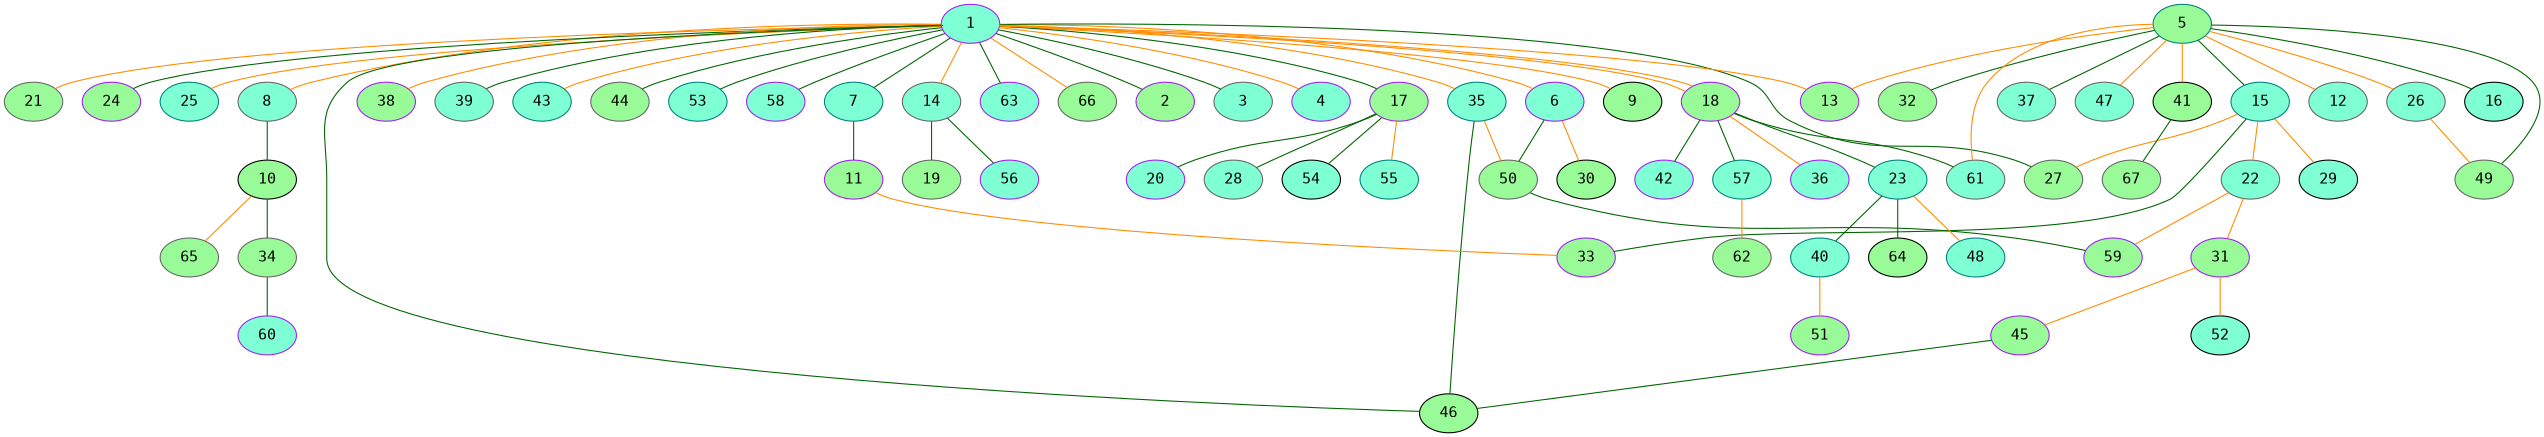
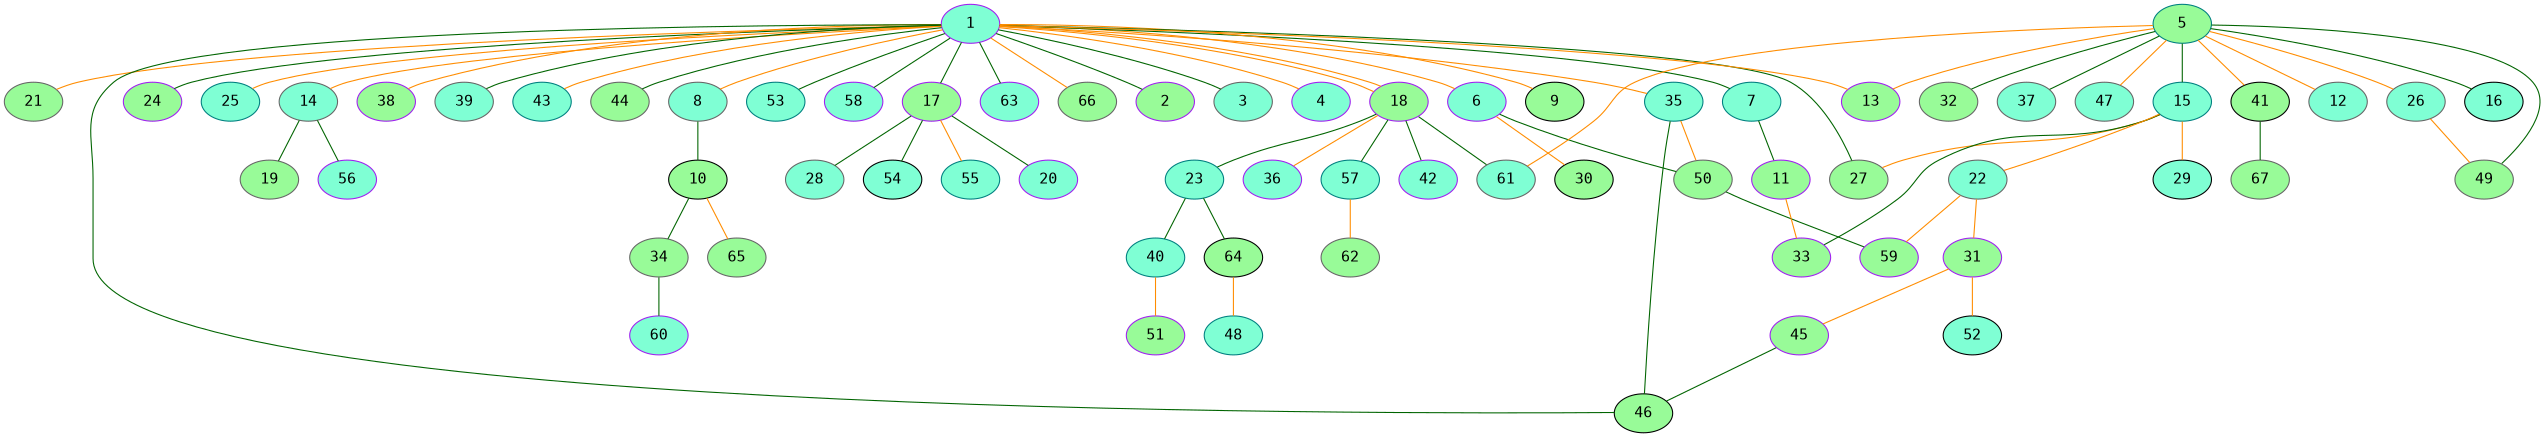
edge "23" -- "48": now "64" -- "48"
